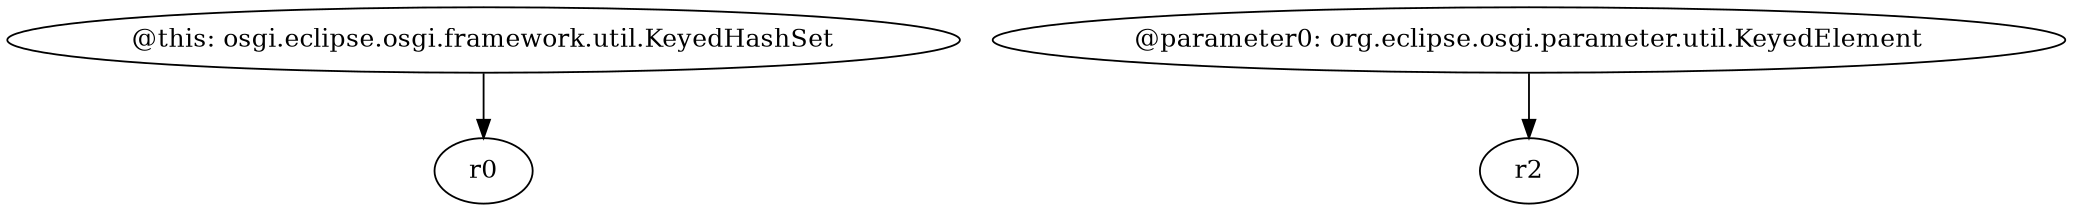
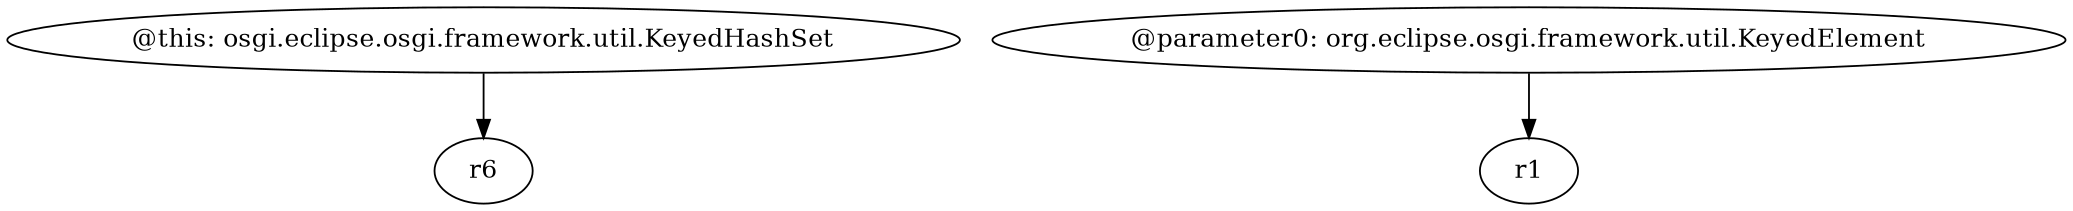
node "@parameter0: org.eclipse.osgi.parameter.util.KeyedElement": label "@parameter0: org.eclipse.osgi.parameter.util.KeyedElement" -> "@parameter0: org.eclipse.osgi.framework.util.KeyedElement"
node "r0": label "r0" -> "r6"
node "r2": label "r2" -> "r1"
